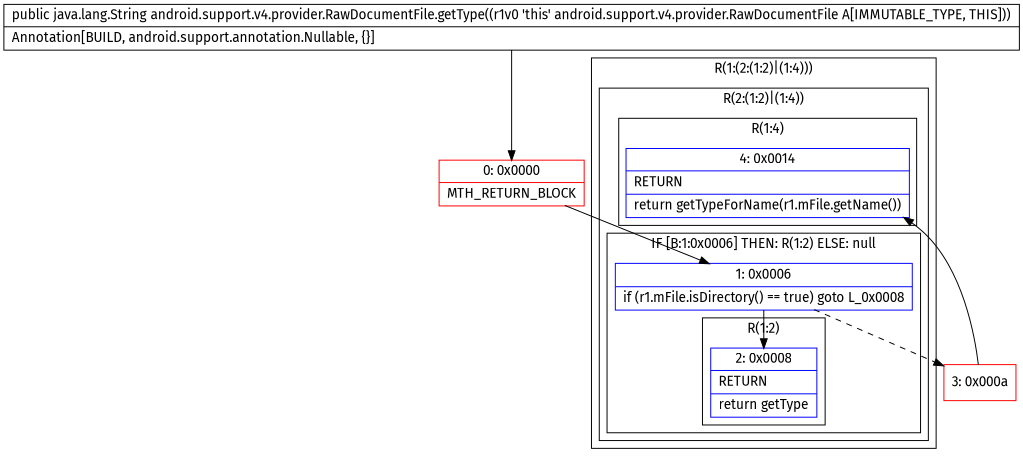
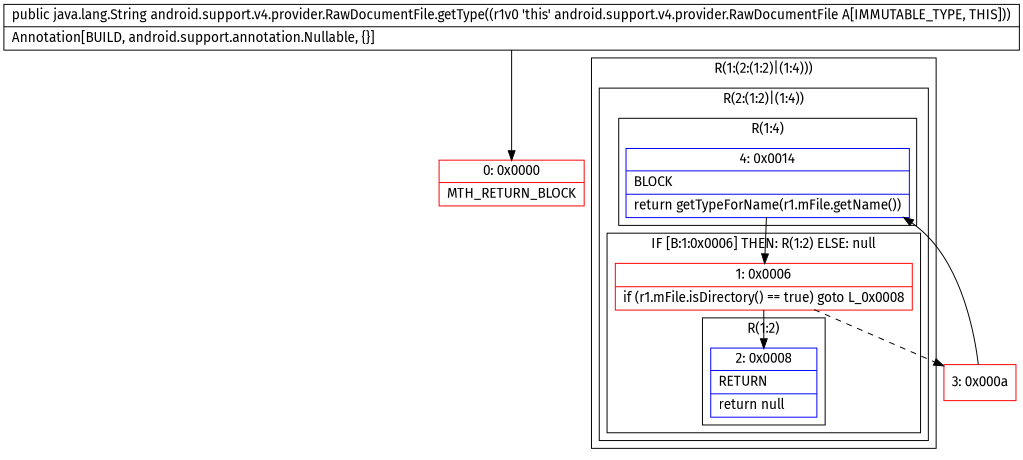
node "4: 0x0014": text "RETURN" -> "BLOCK"
edge "0: 0x0000" -> "1: 0x0006": now "4: 0x0014" -> "1: 0x0006"
node "1: 0x0006": color blue -> red
node "2: 0x0008": text "return getType" -> "return null"
